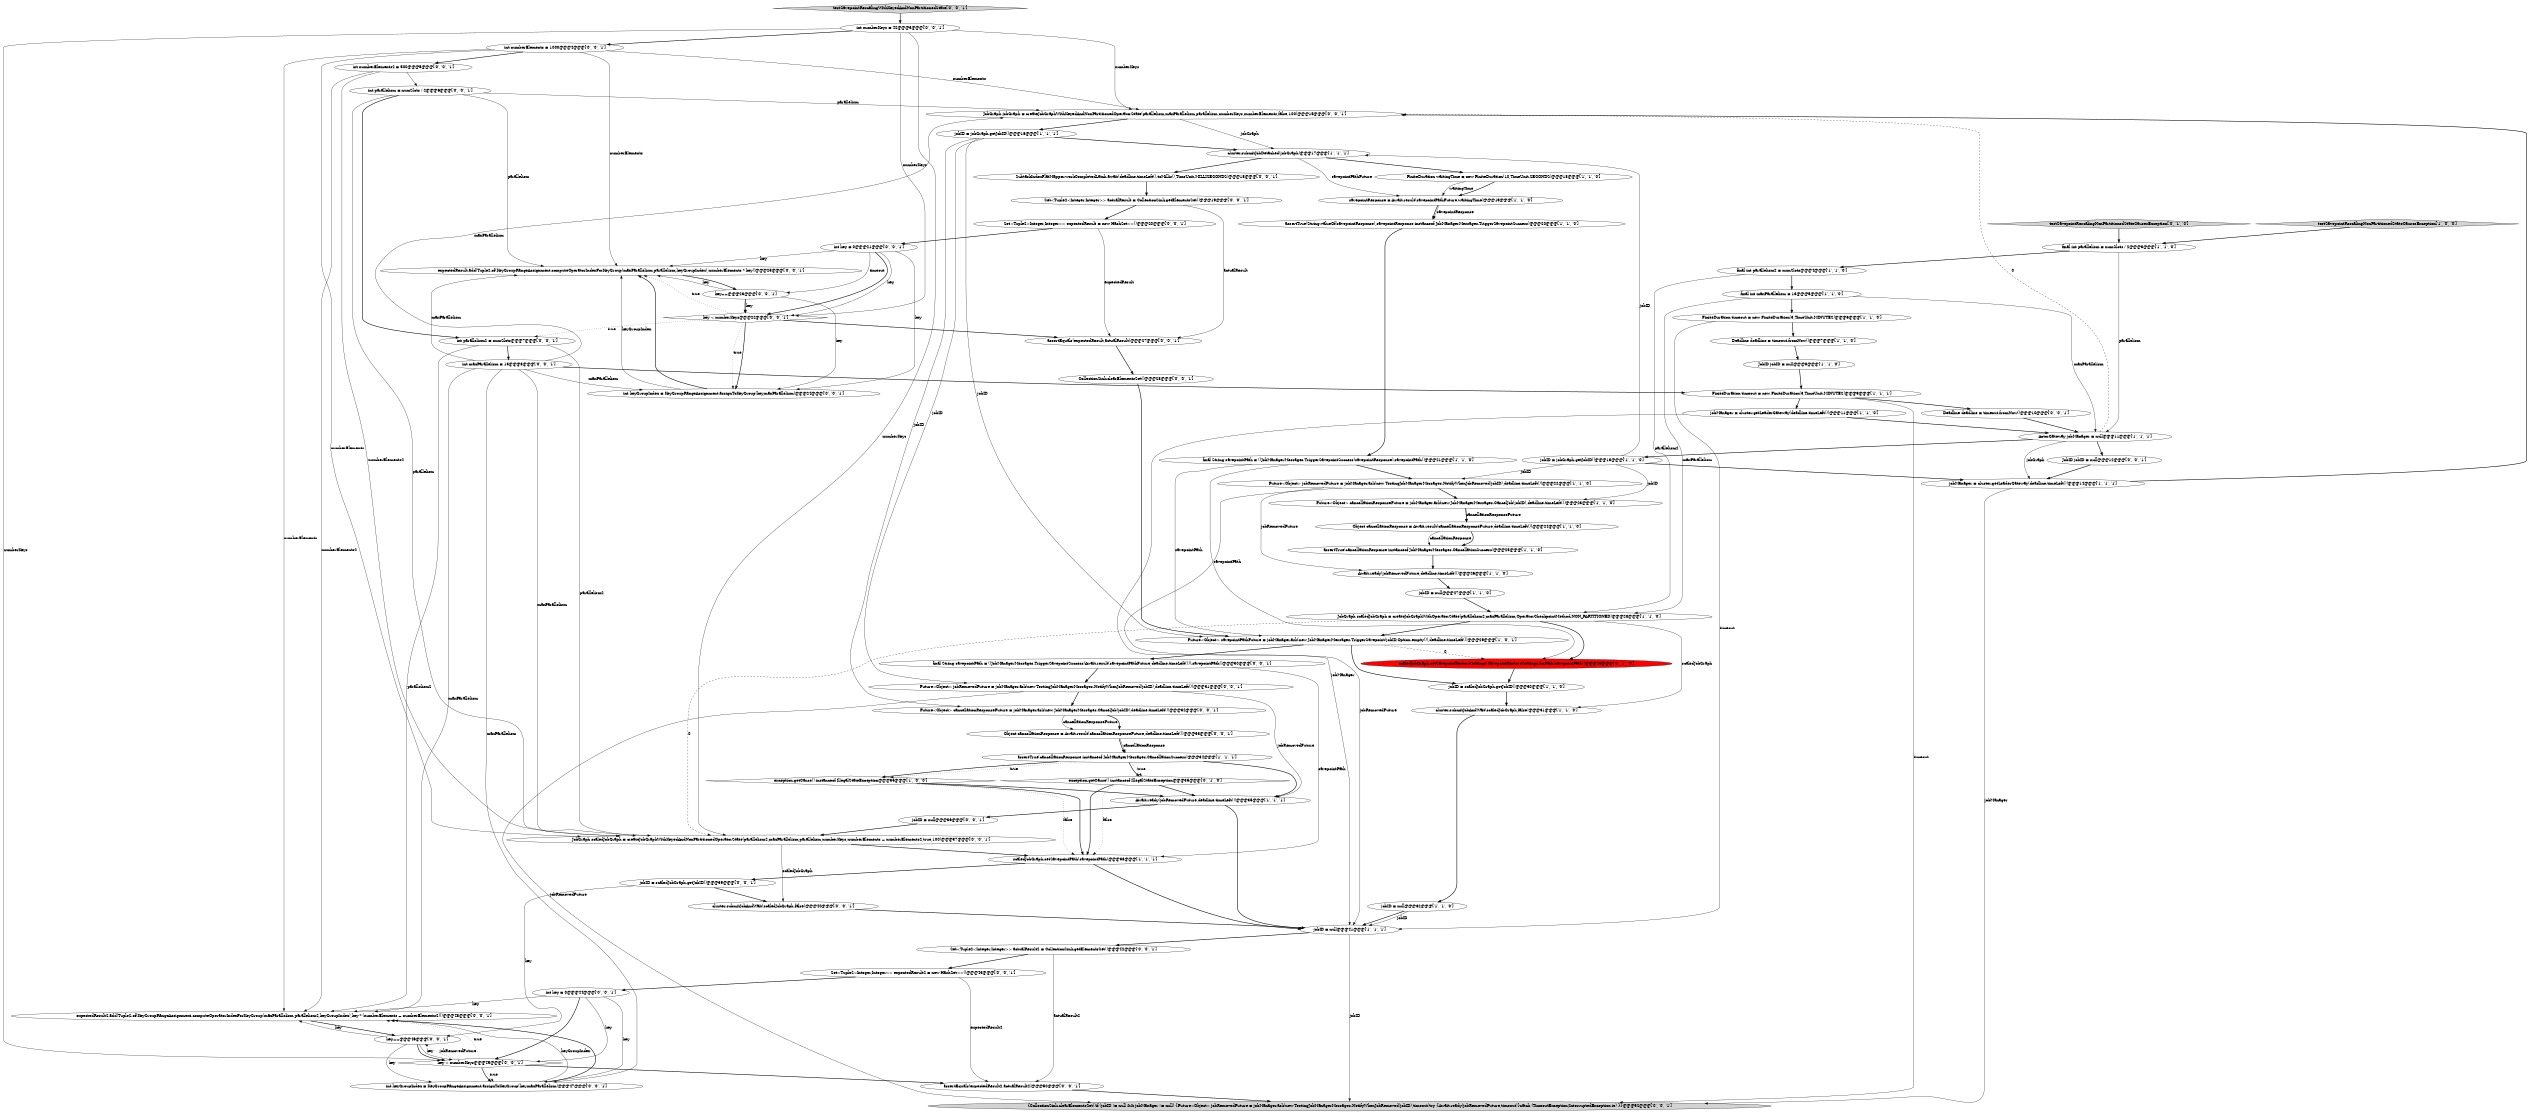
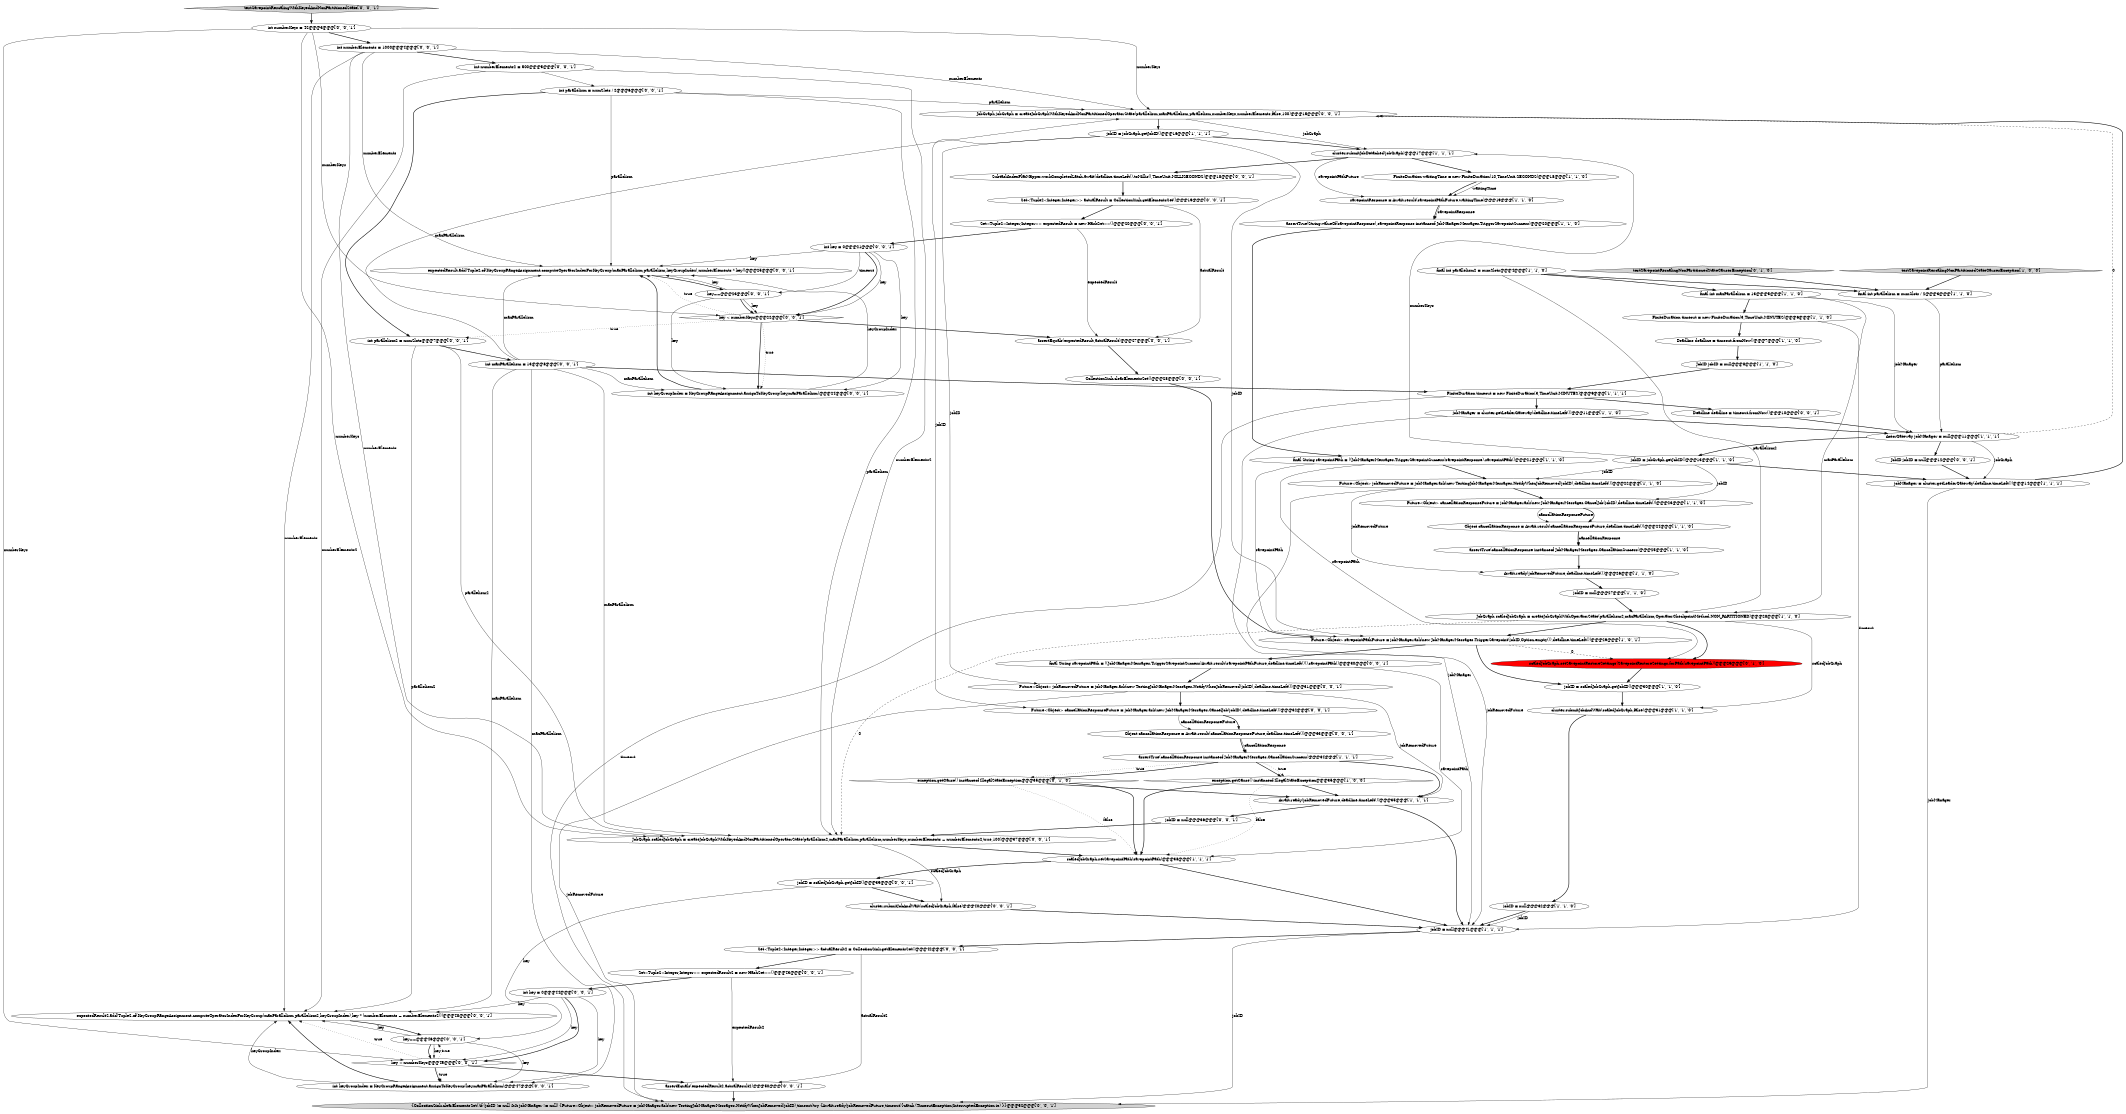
edge "final int parallelism = numSlots / 2@@@3@@@['1', '1', '0']" -> "final int parallelism2 = numSlots@@@4@@@['1', '1', '0']": reversed
edge "jobID = jobGraph.getJobID()@@@13@@@['1', '1', '0']" -> "cluster.submitJobDetached(jobGraph)@@@17@@@['1', '1', '1']": label "jobID" -> "numberKeys"
edge "final int maxParallelism = 13@@@5@@@['1', '1', '0']" -> "ActorGateway jobManager = null@@@11@@@['1', '1', '1']": label "maxParallelism" -> "jobManager"
edge "key < numberKeys@@@45@@@['0', '0', '1']" -> "key++@@@46@@@['0', '0', '1']": label "jobRemovedFuture" -> "true"
